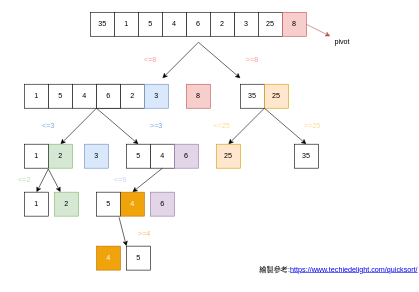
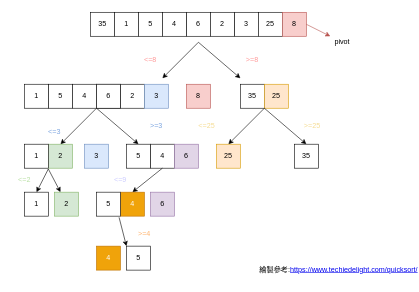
node "<=3": moved (48, 126) -> (54, 132)
node "<=25": moved (222, 126) -> (207, 126)
